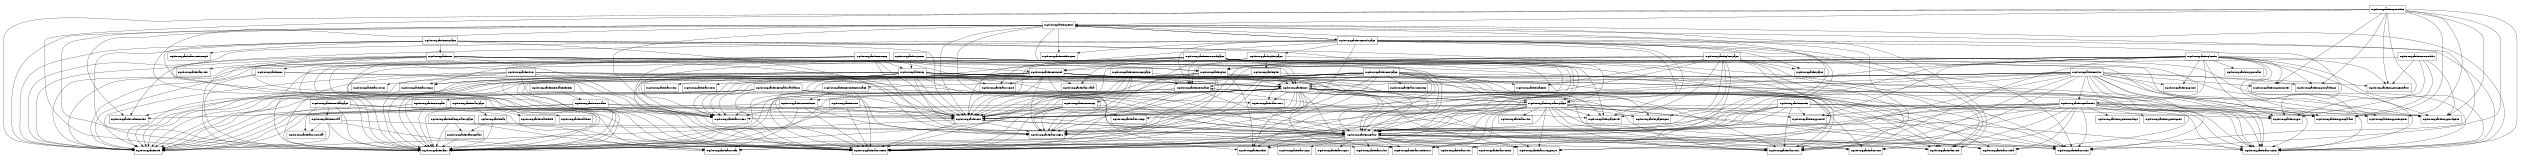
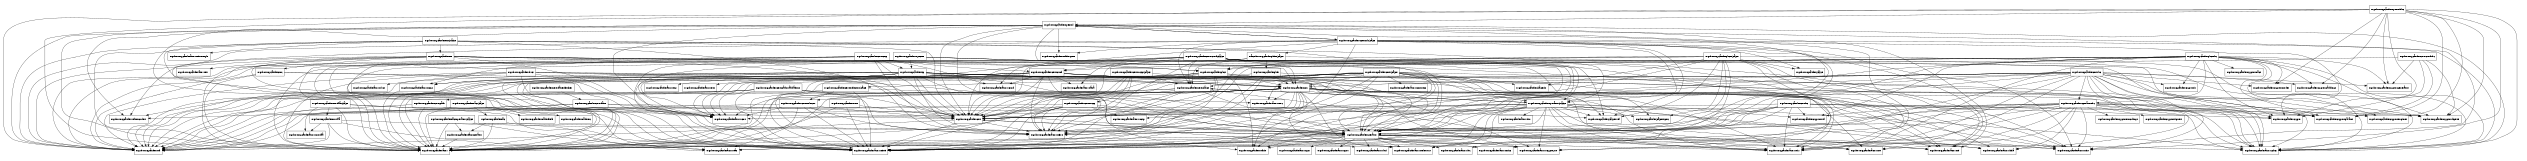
node "org_bouncycastle_pkix_jcajce": label "org_bouncycastle_pkix_jcajce" -> "macs_bouncycastle_pkix_jcajce"
